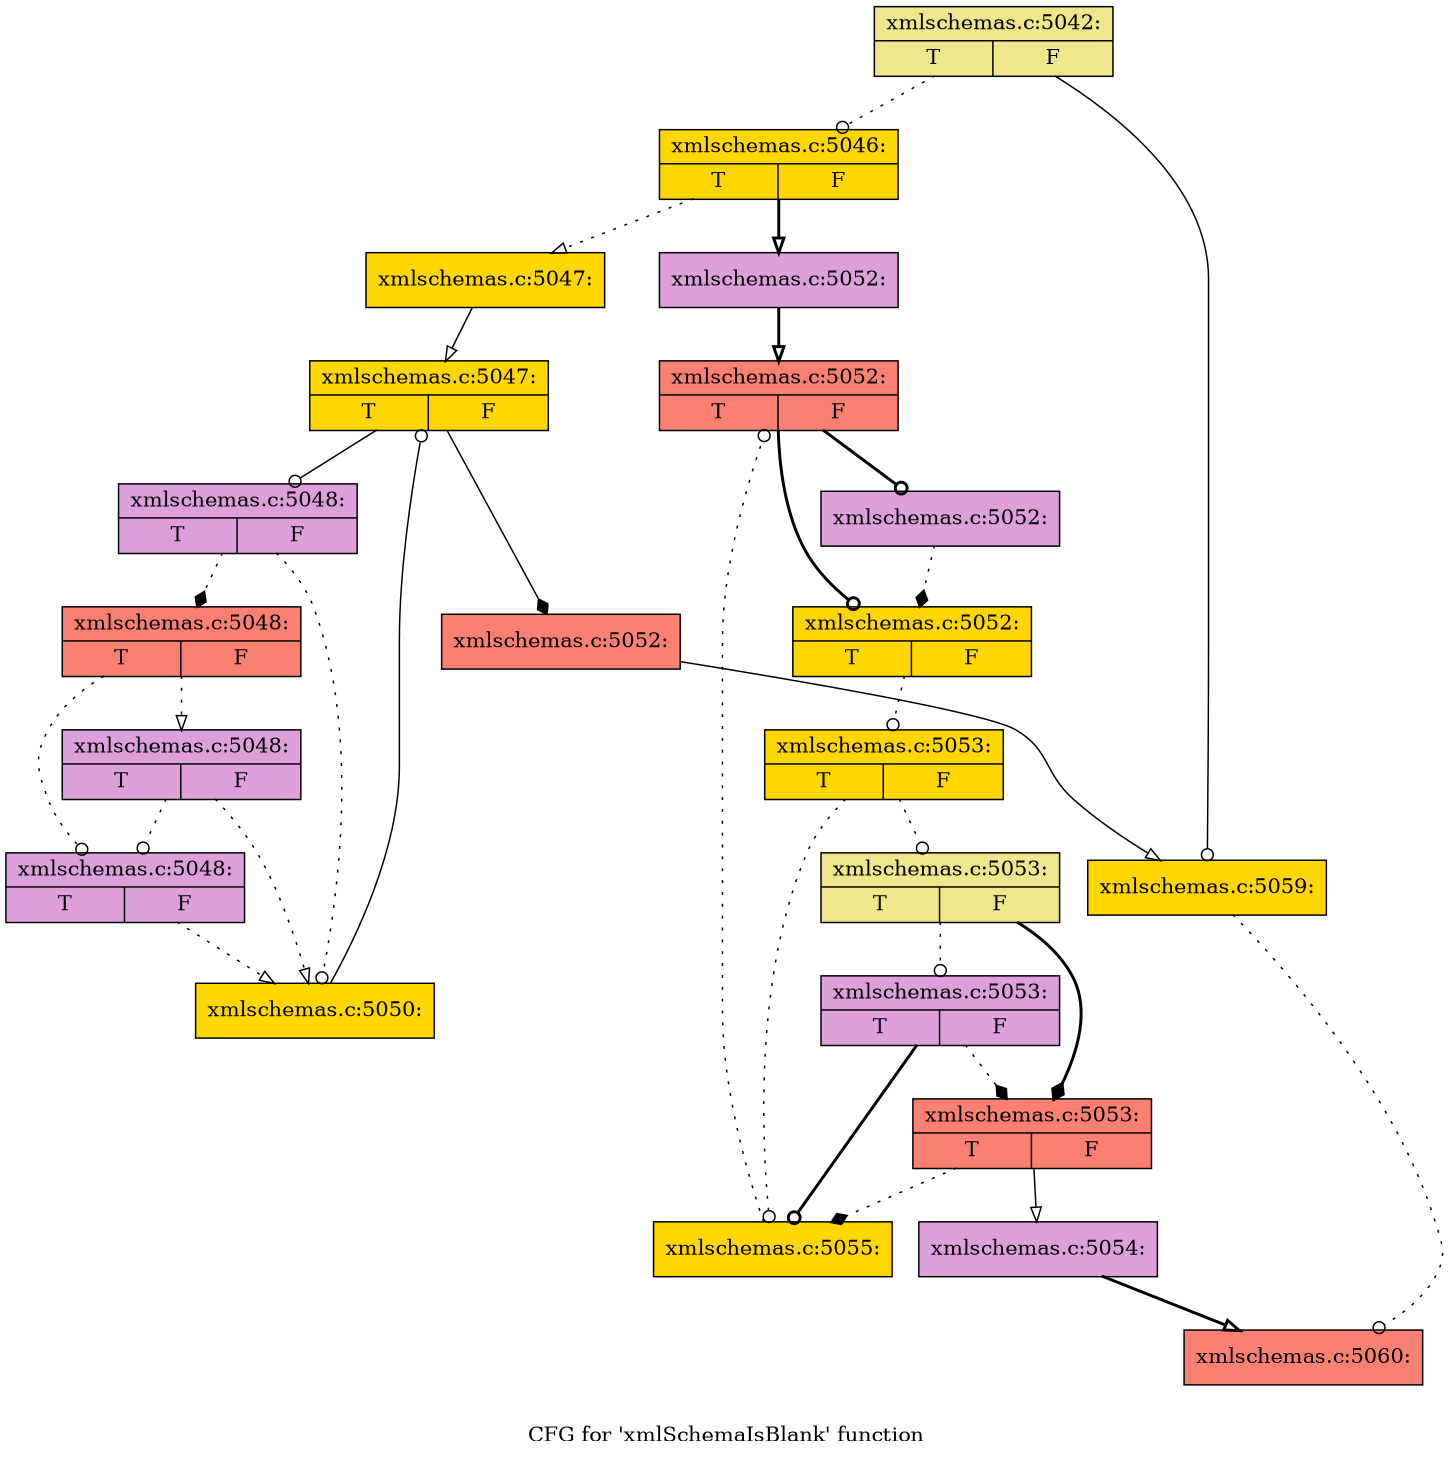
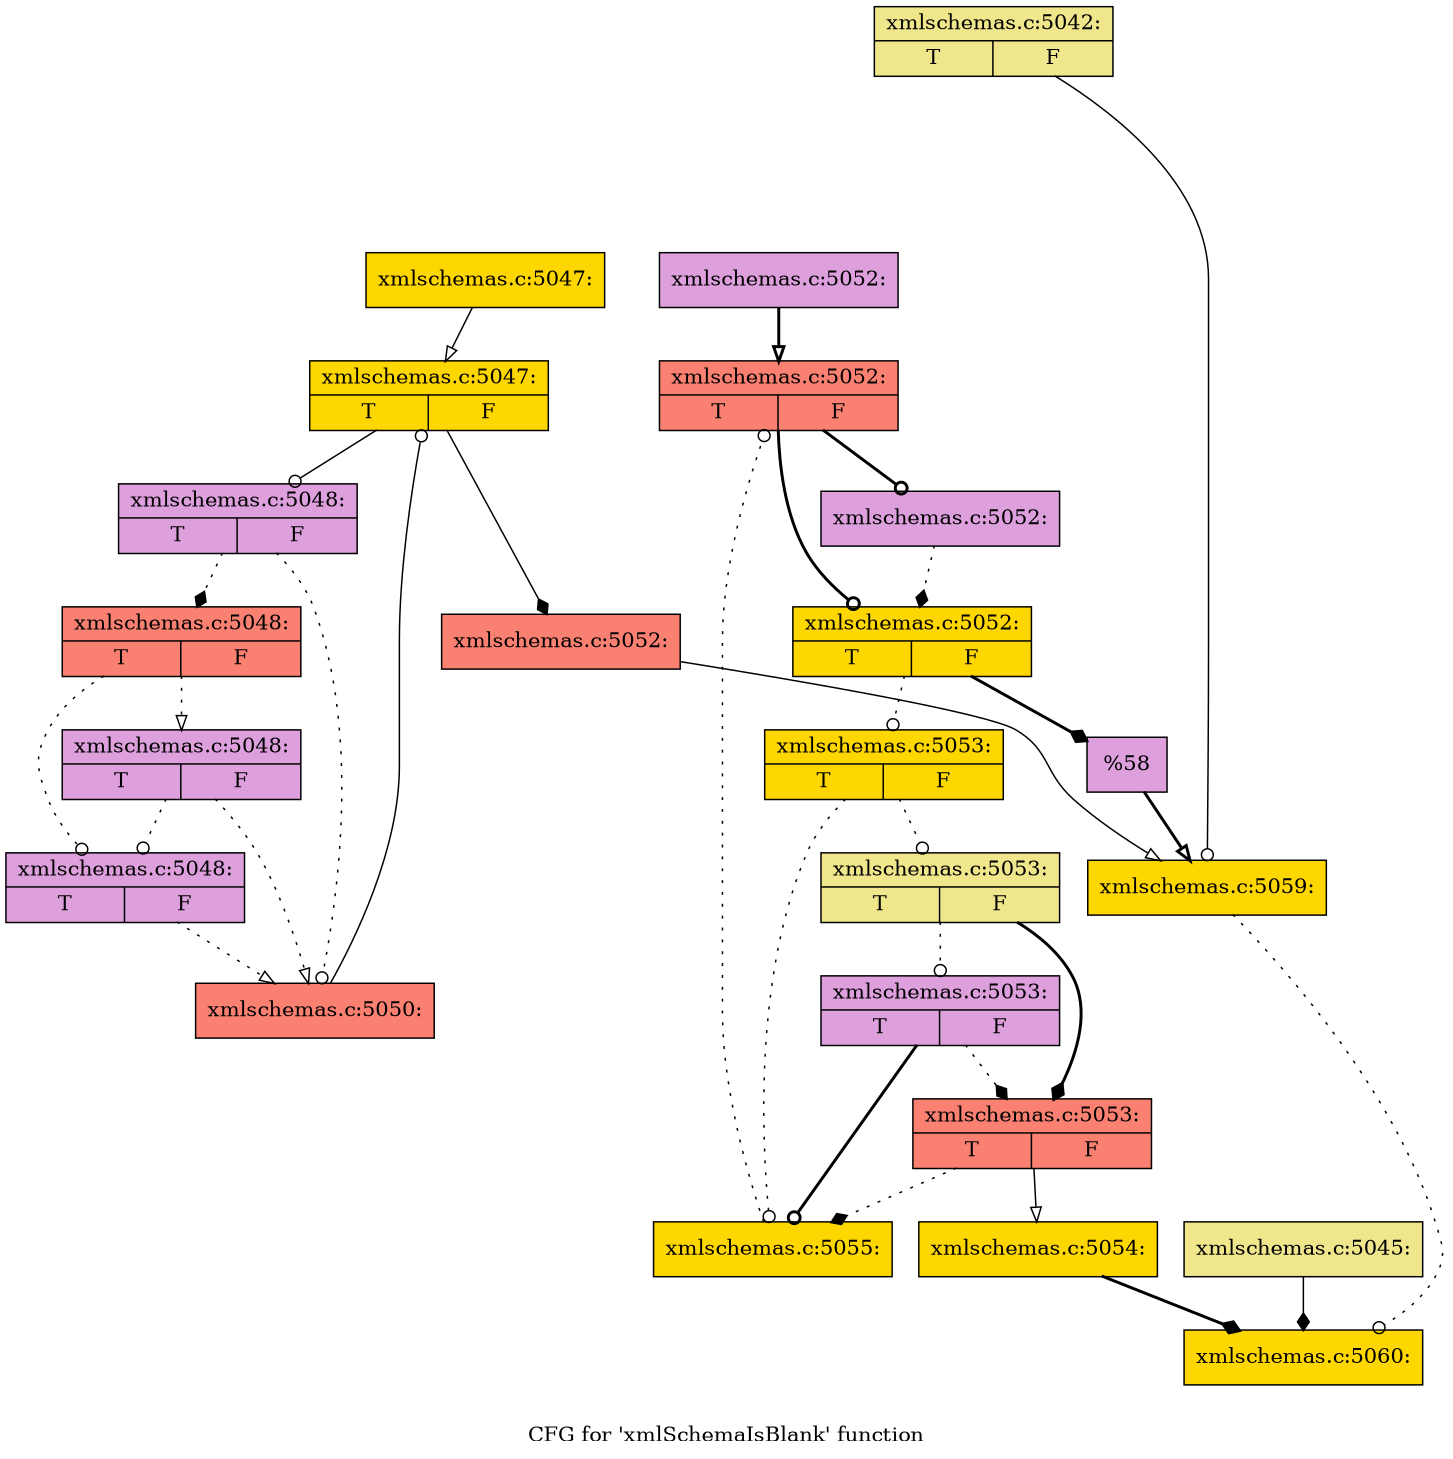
node "xmlschemas.c:5046:": removed
node "%58": added
node "xmlschemas.c:5050:": fillcolor gold -> salmon
node "xmlschemas.c:5054:": fillcolor plum -> gold
node "xmlschemas.c:5045:": added
edge "xmlschemas.c:5054:" -> "xmlschemas.c:5060:": arrowhead onormal -> diamond
node "xmlschemas.c:5060:": fillcolor salmon -> gold
